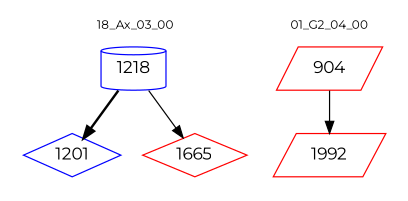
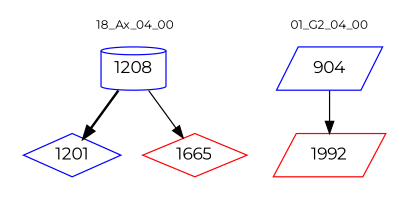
cluster "18_Ax_03_00": label "18_Ax_03_00" -> "18_Ax_04_00"
node "1218": label "1218" -> "1208"
node "904": color red -> blue
